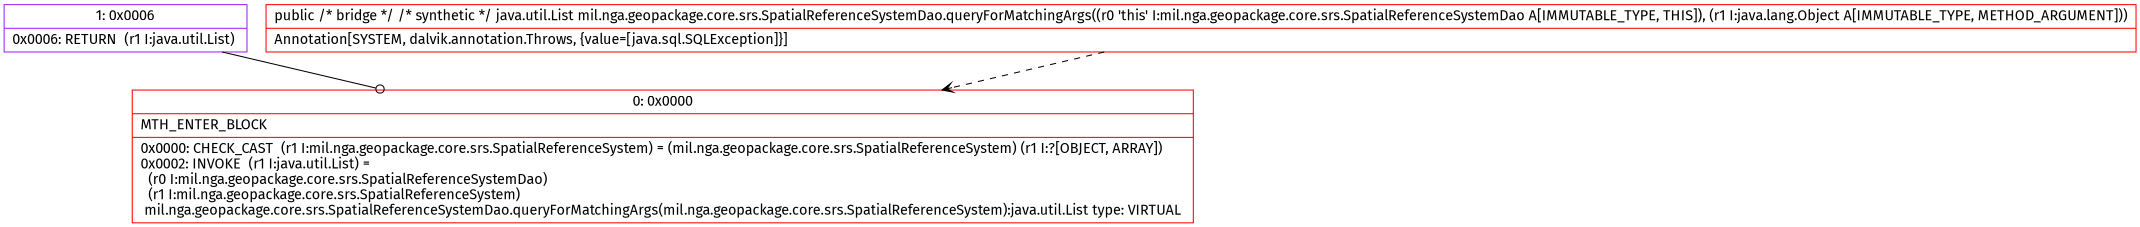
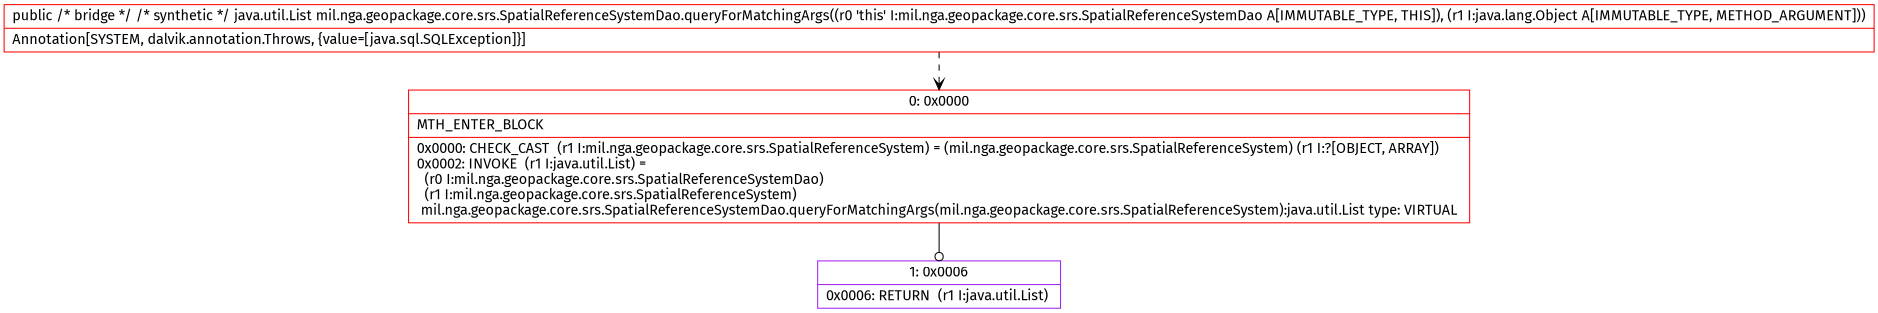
edge "1: 0x0006" -> "0: 0x0000": reversed
